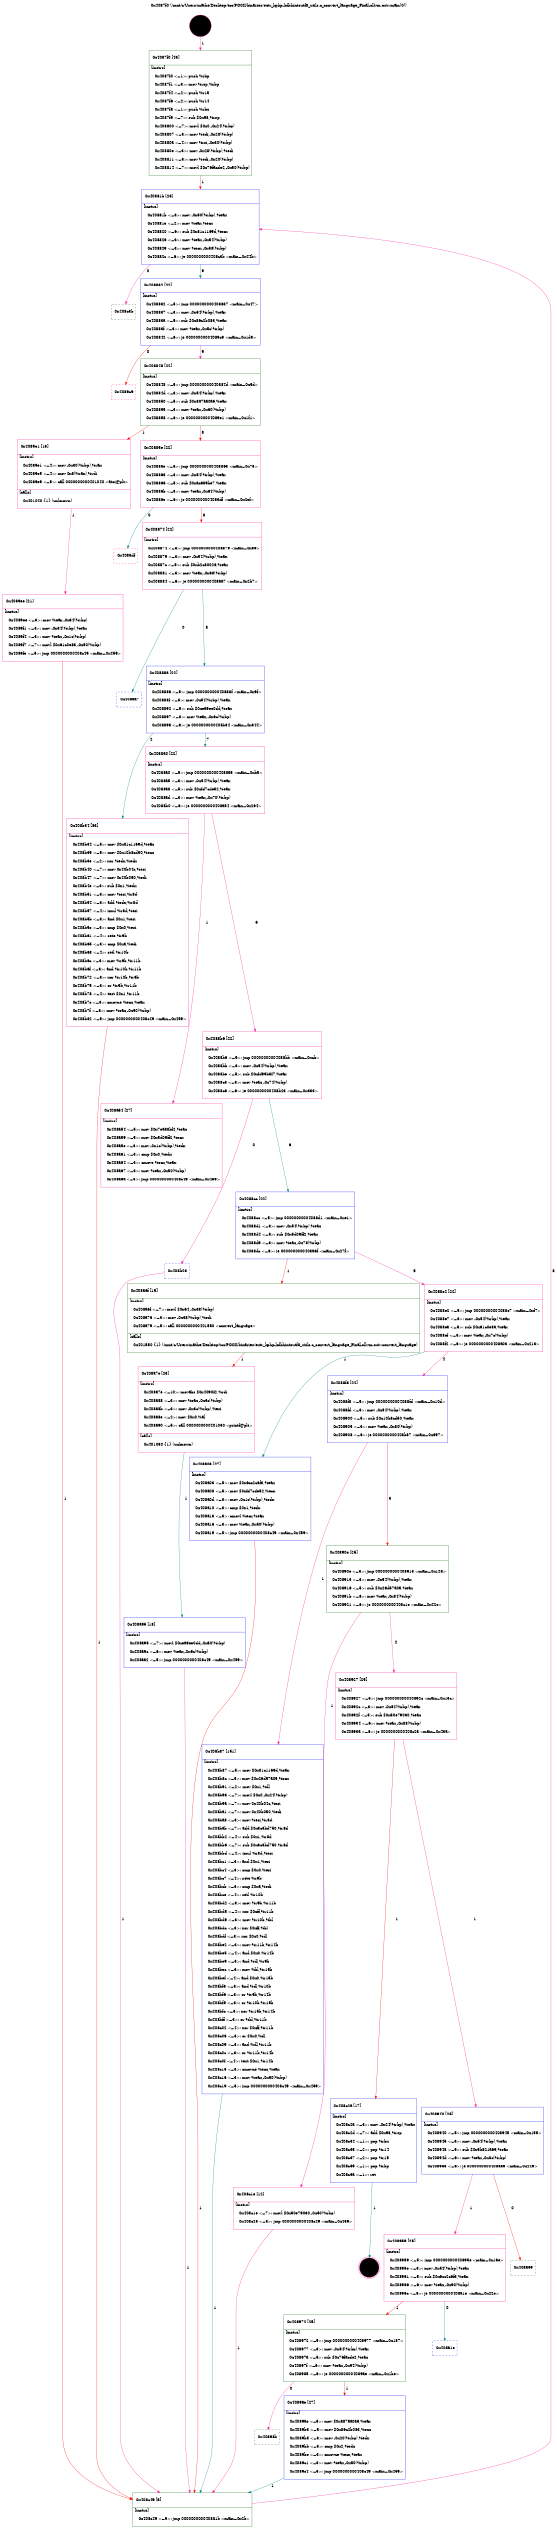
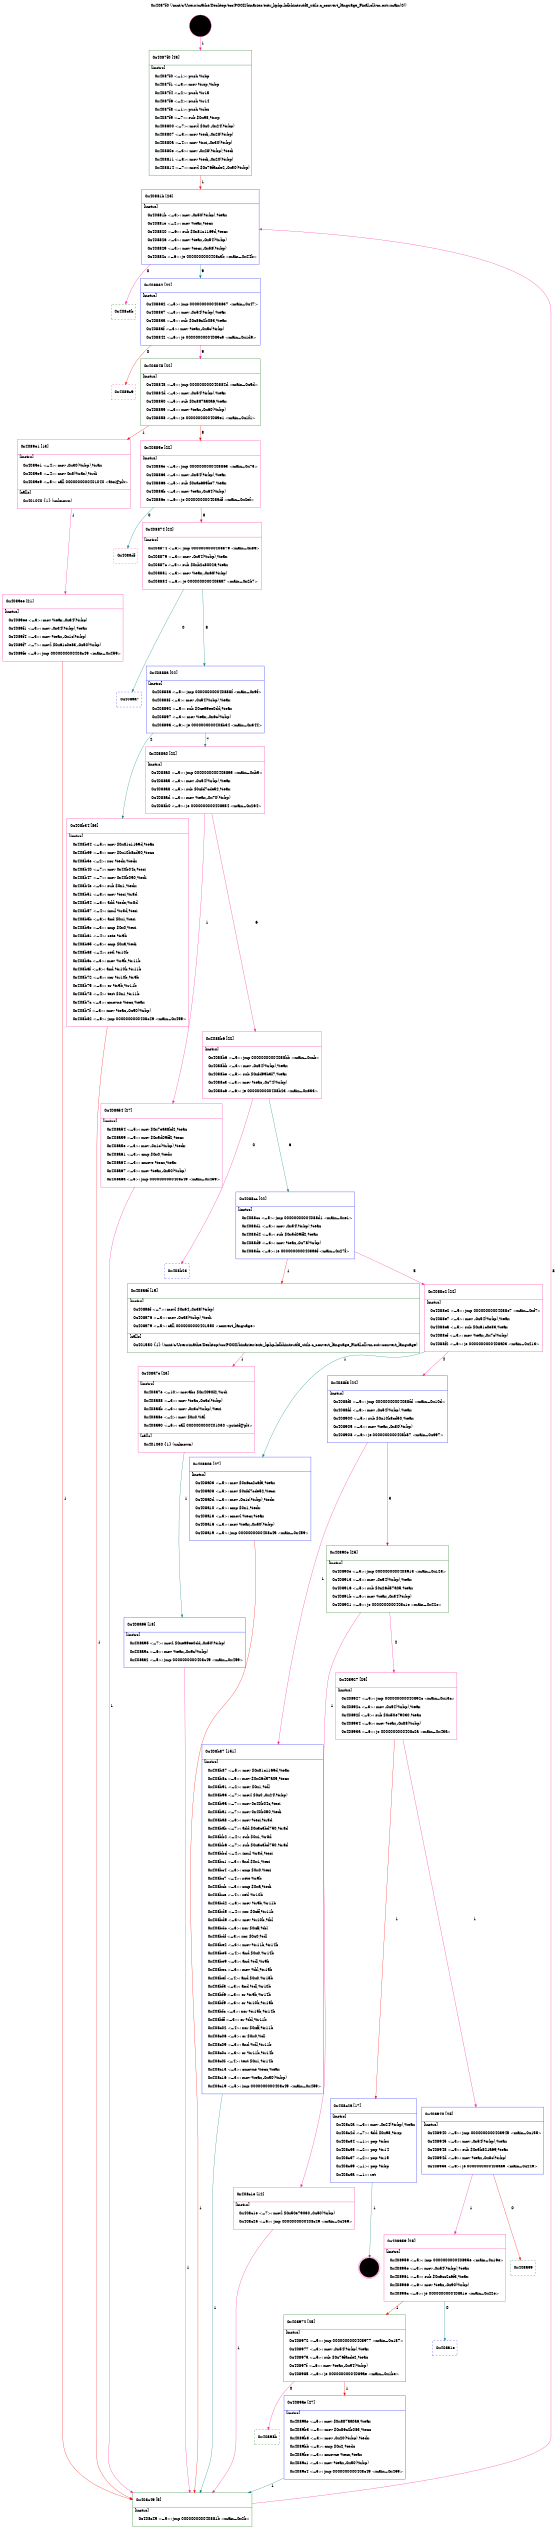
edge "0x408a6f [15]" -> "0x408a7e [23]": color red -> deeppink
edge "0x408b23" -> "0x408c49 [5]": now "0x408a54 [27]" -> "0x408c49 [5]"
